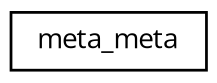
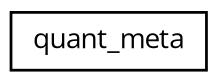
node "meta_meta": label "meta_meta" -> "quant_meta"
